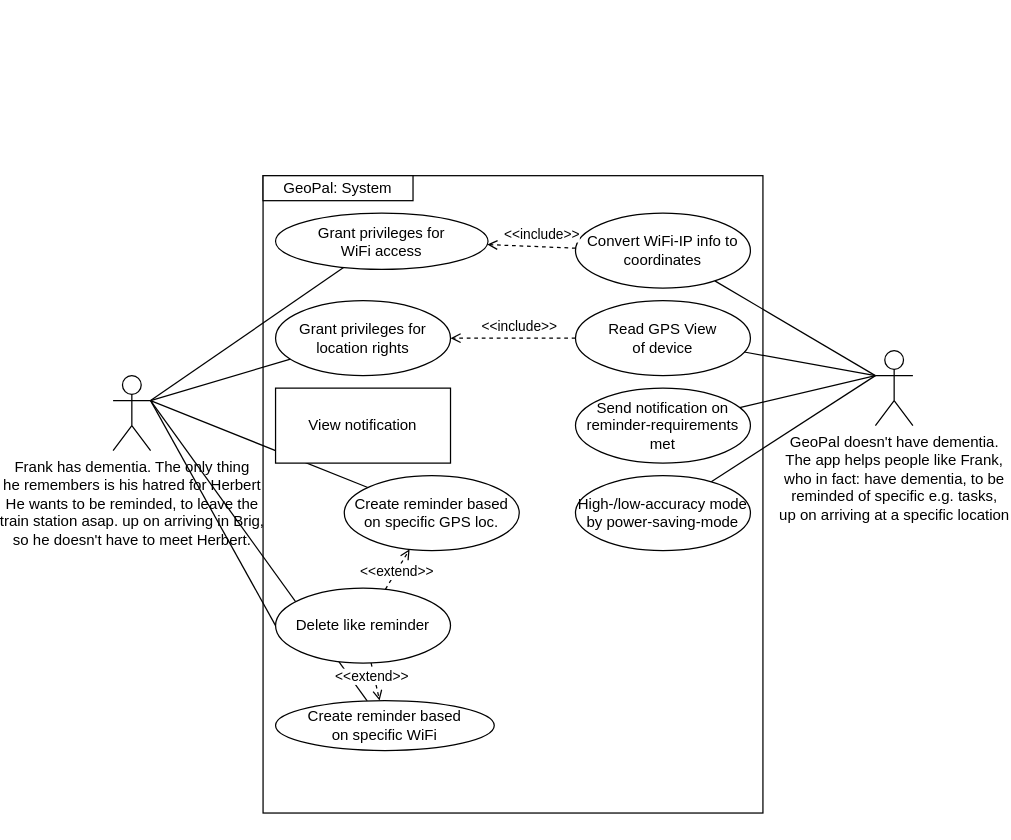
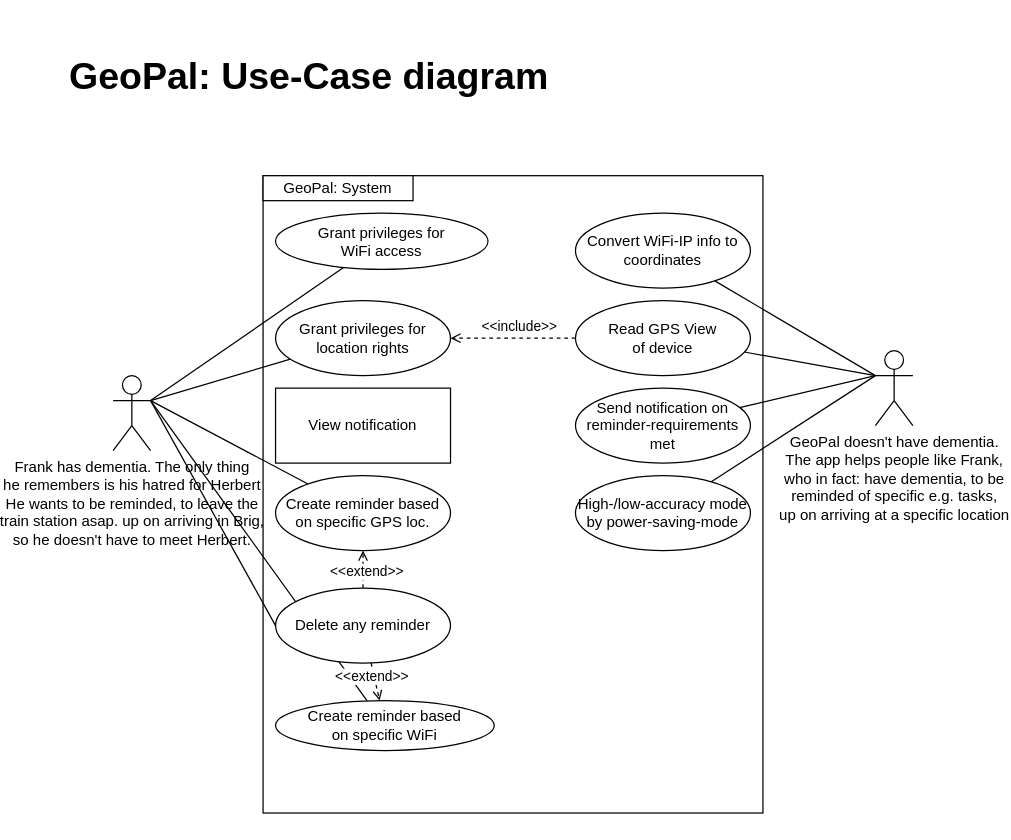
node "GeoPal: Use-Case diagram": added
edge "Convert WiFi-IP info to coordinates" -> "Grant privileges for WiFi access": removed, label "<<include>>"
node "Create reminder based on specific GPS loc.": moved (432, 513) -> (363, 513)
node "Delete like reminder": label "Delete like reminder" -> "Delete any reminder"
